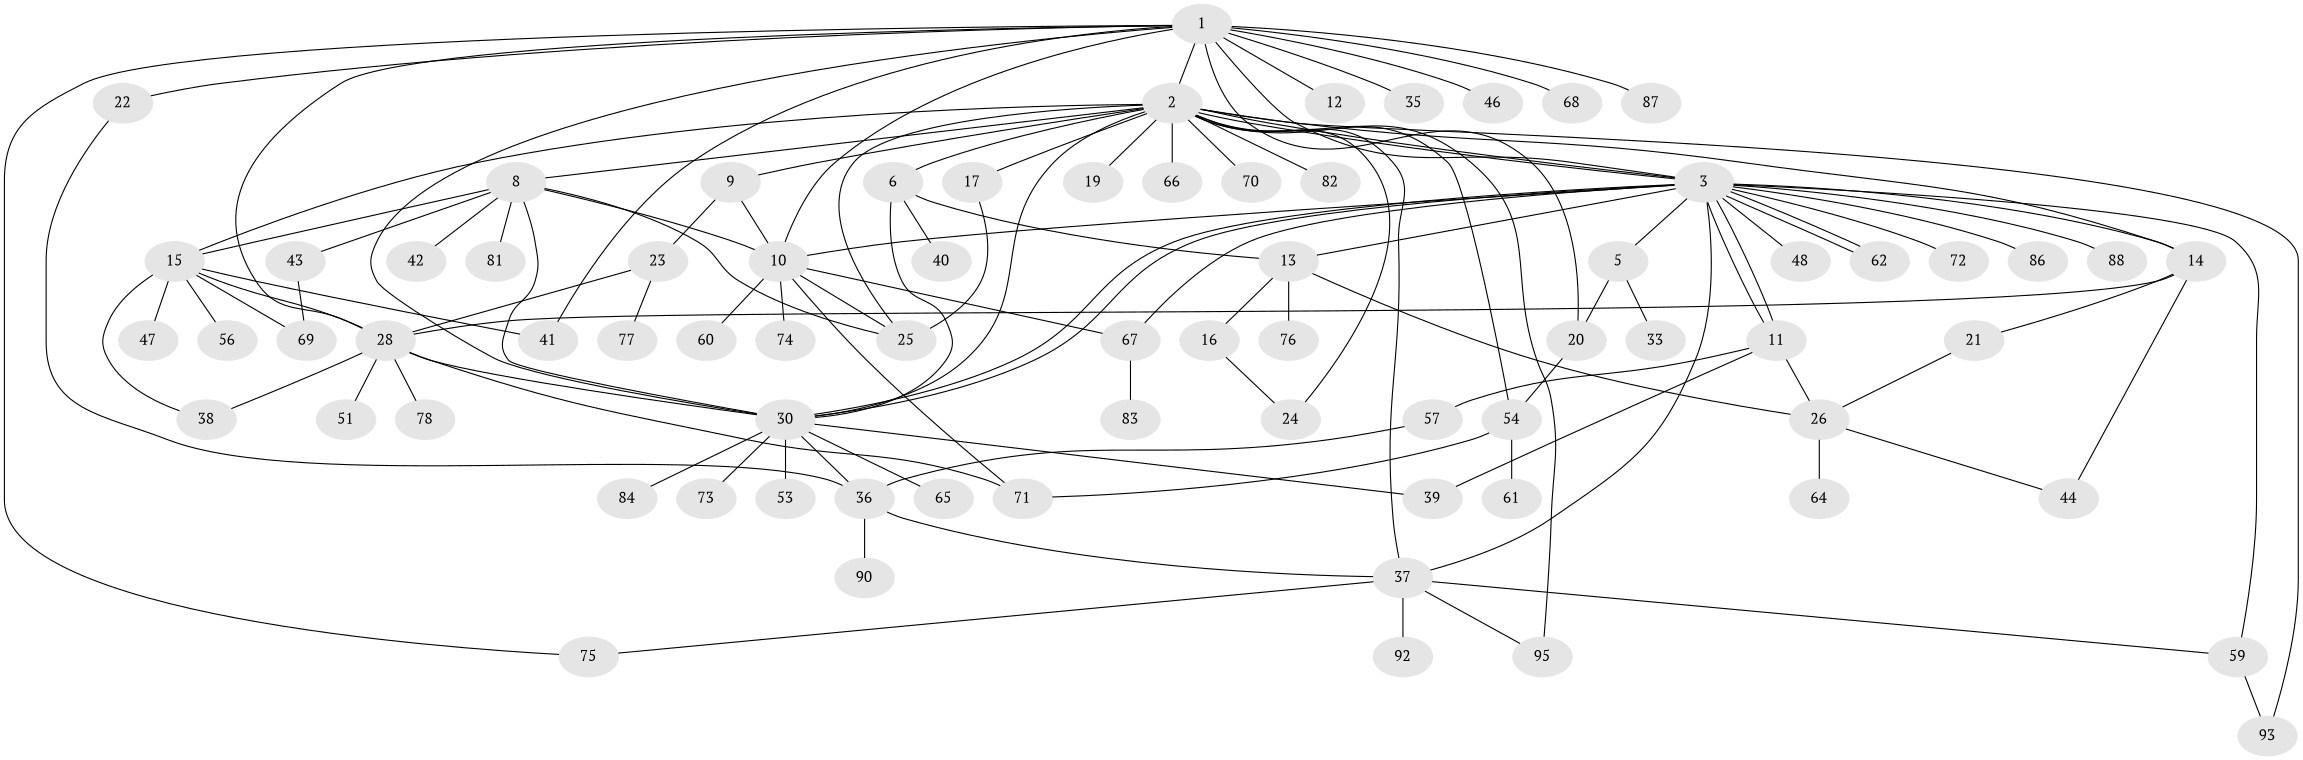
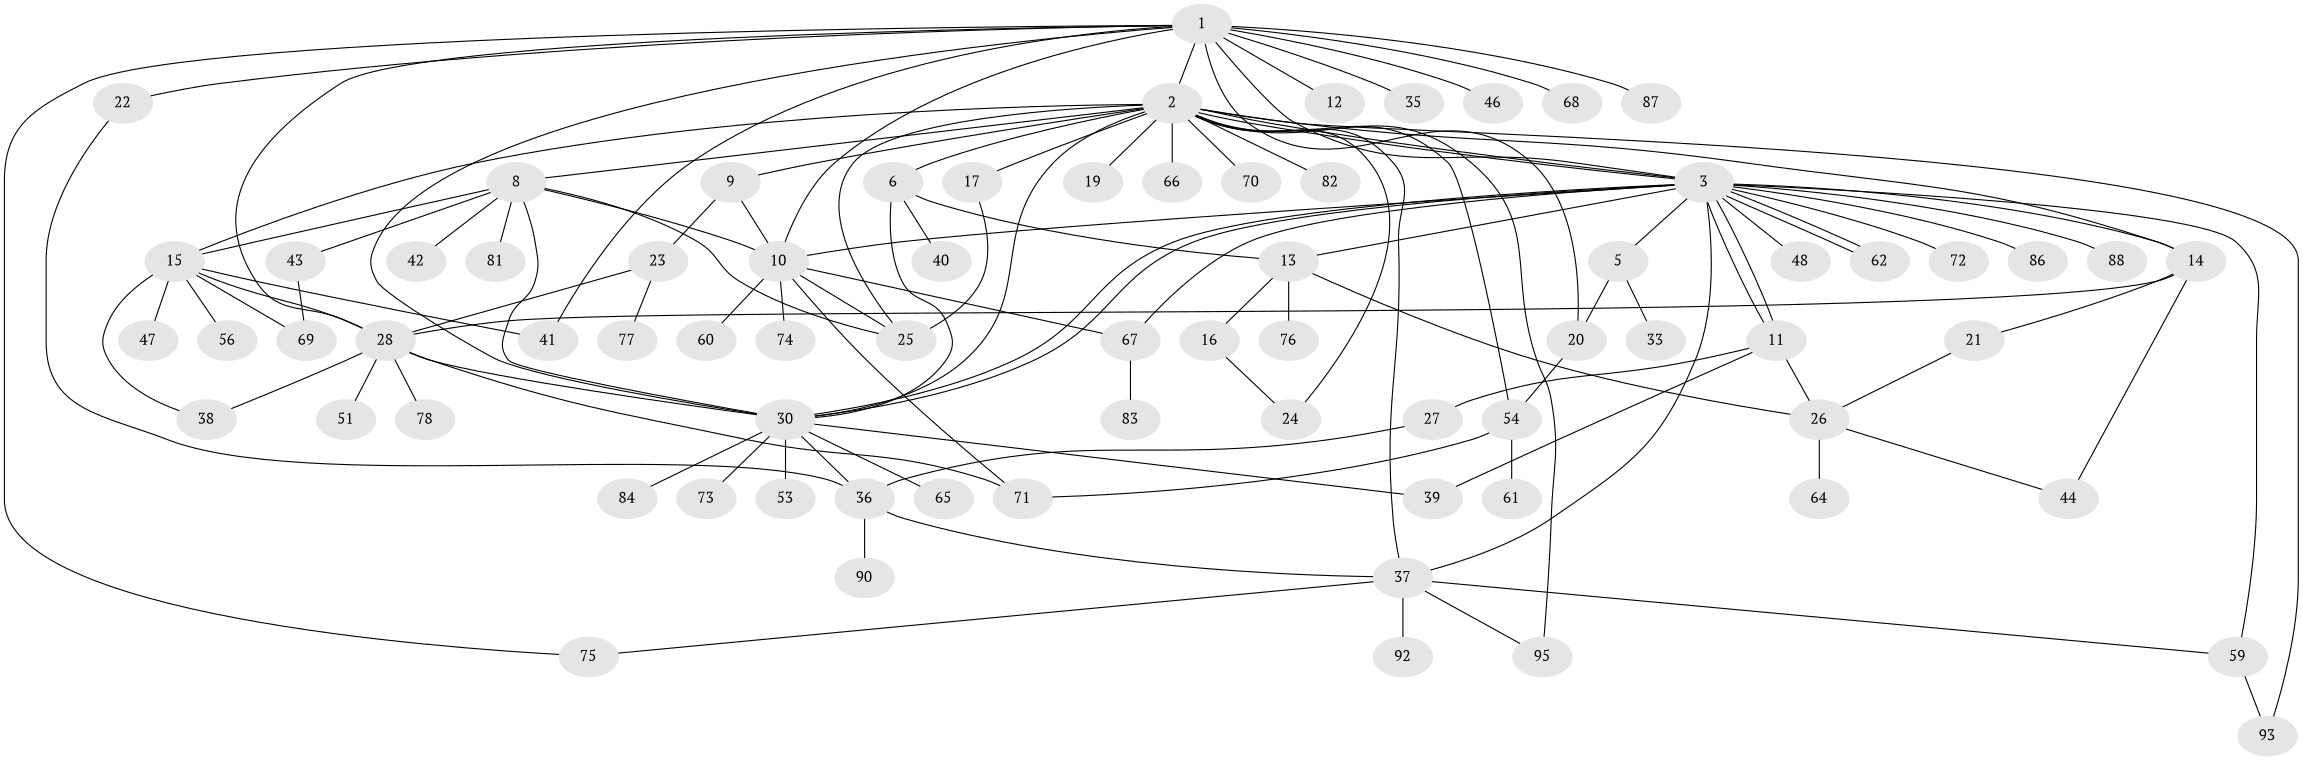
node "57": label "57" -> "27"
